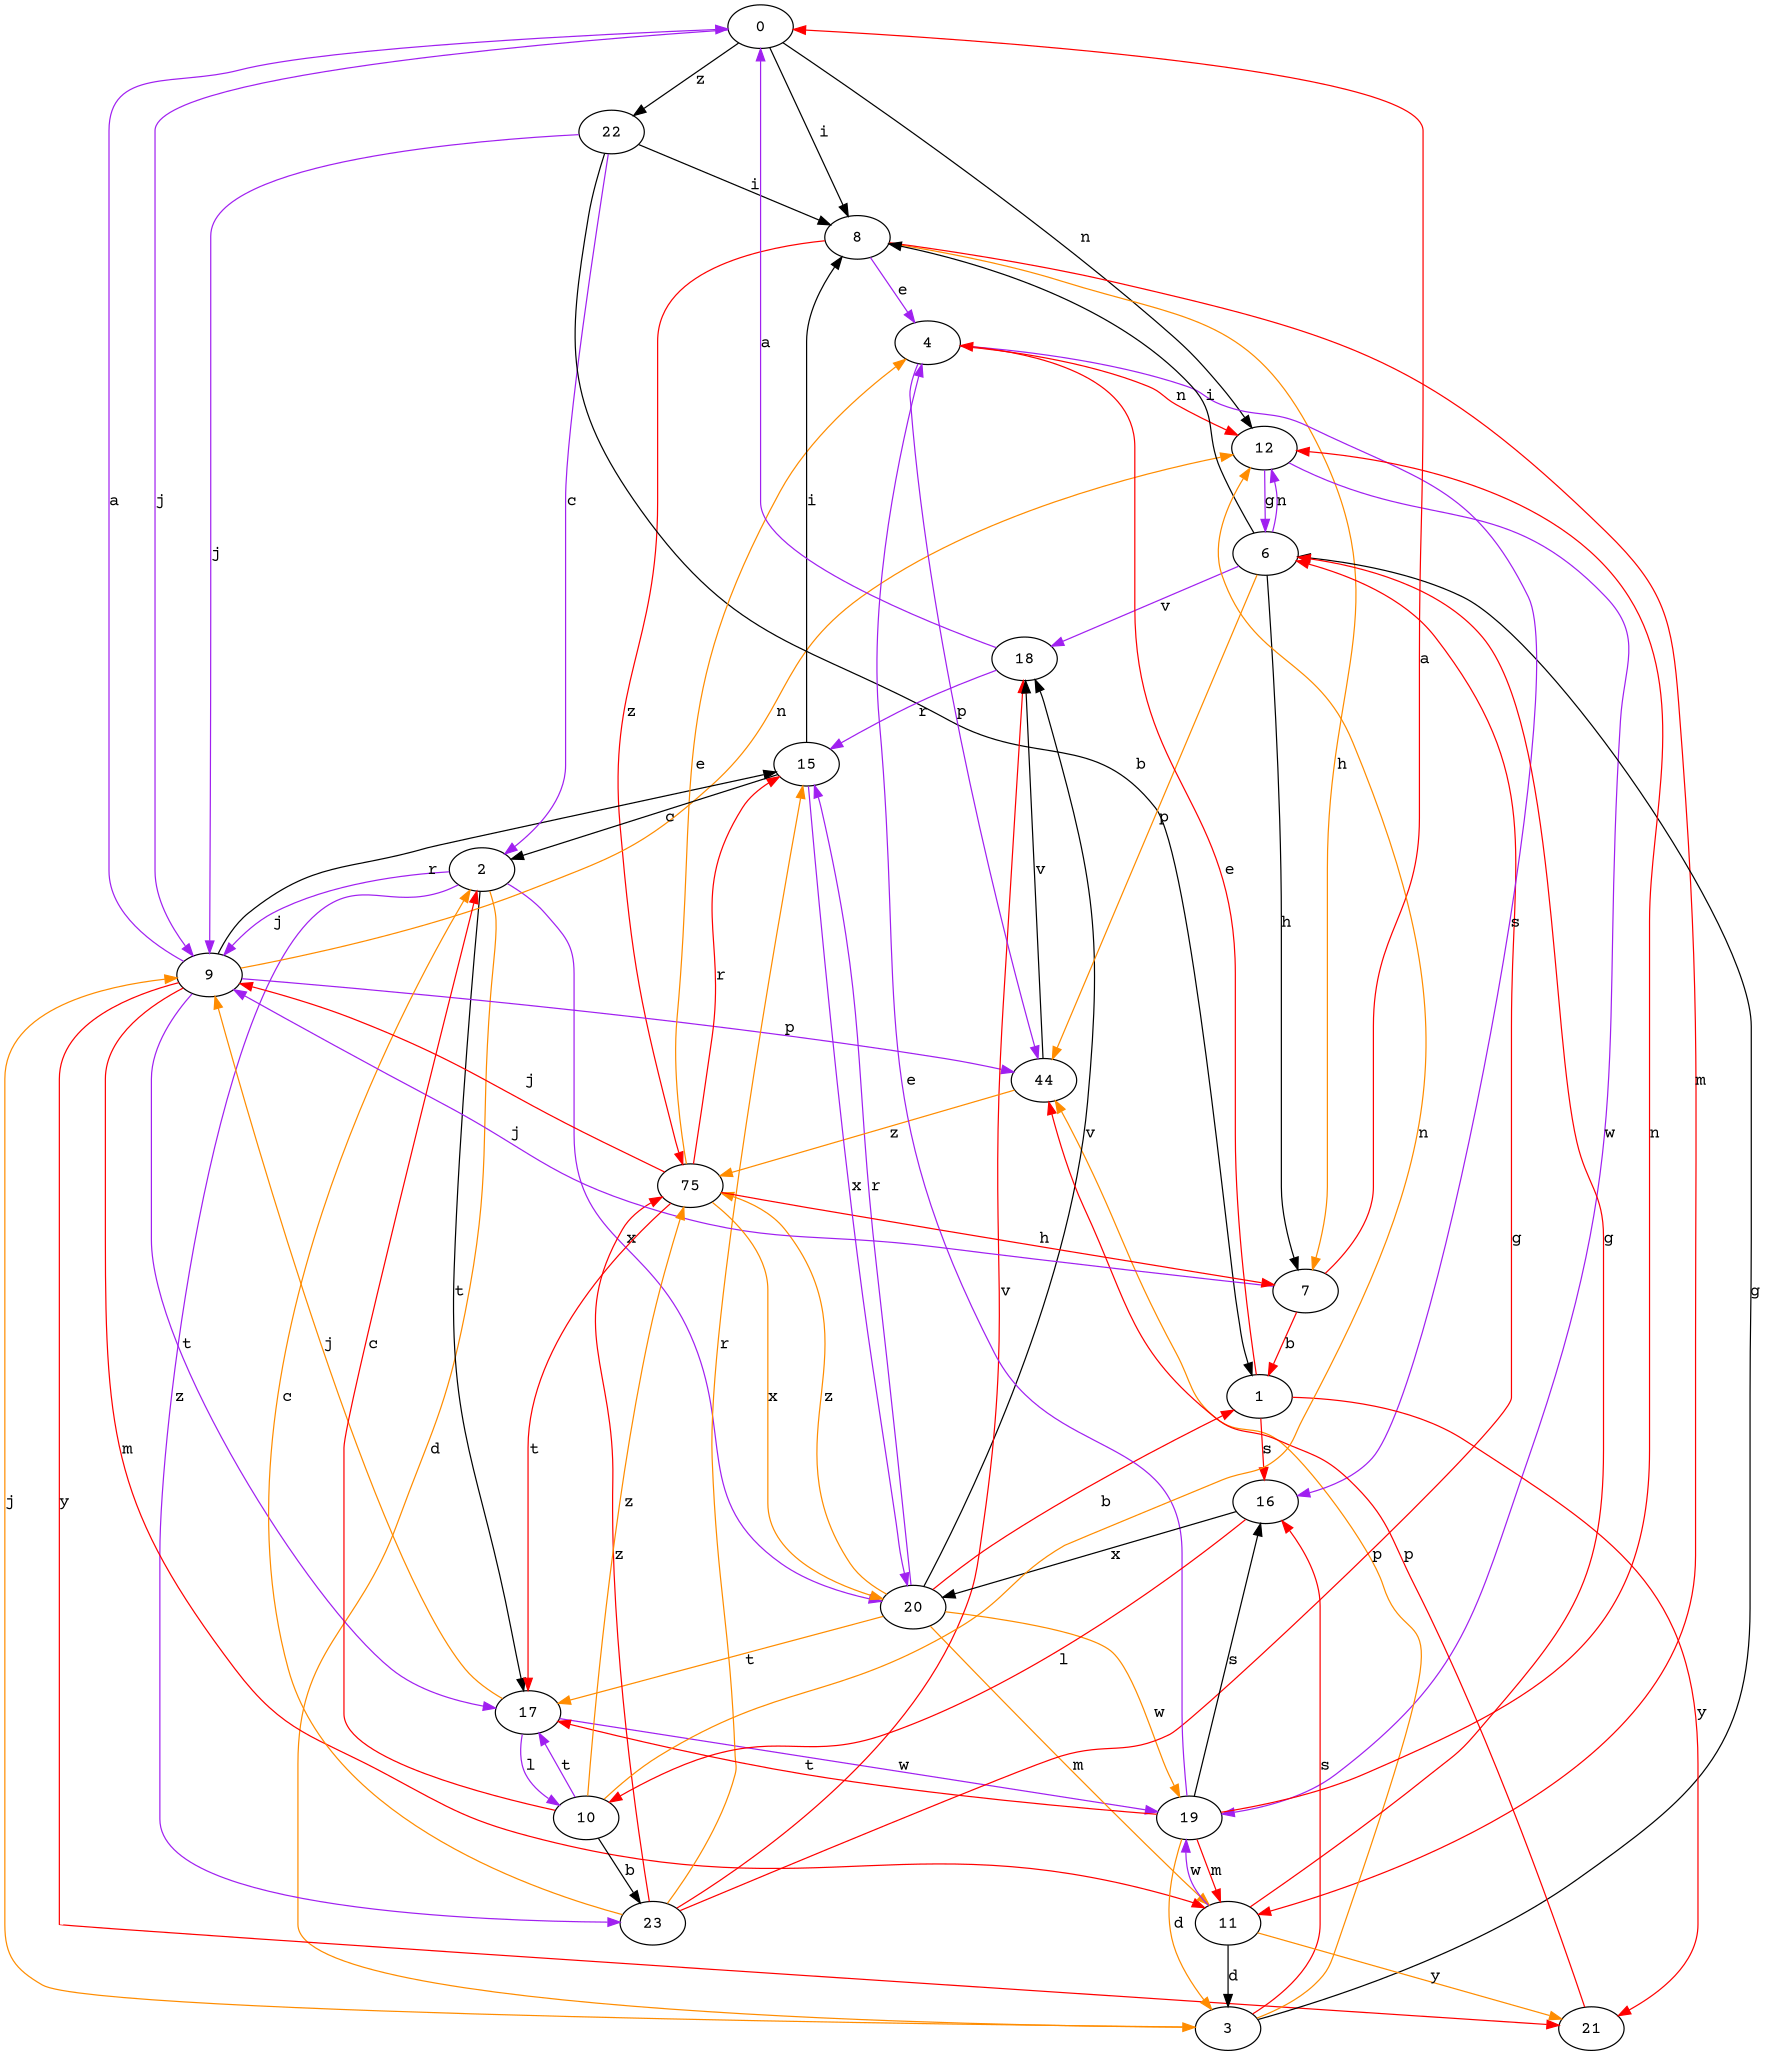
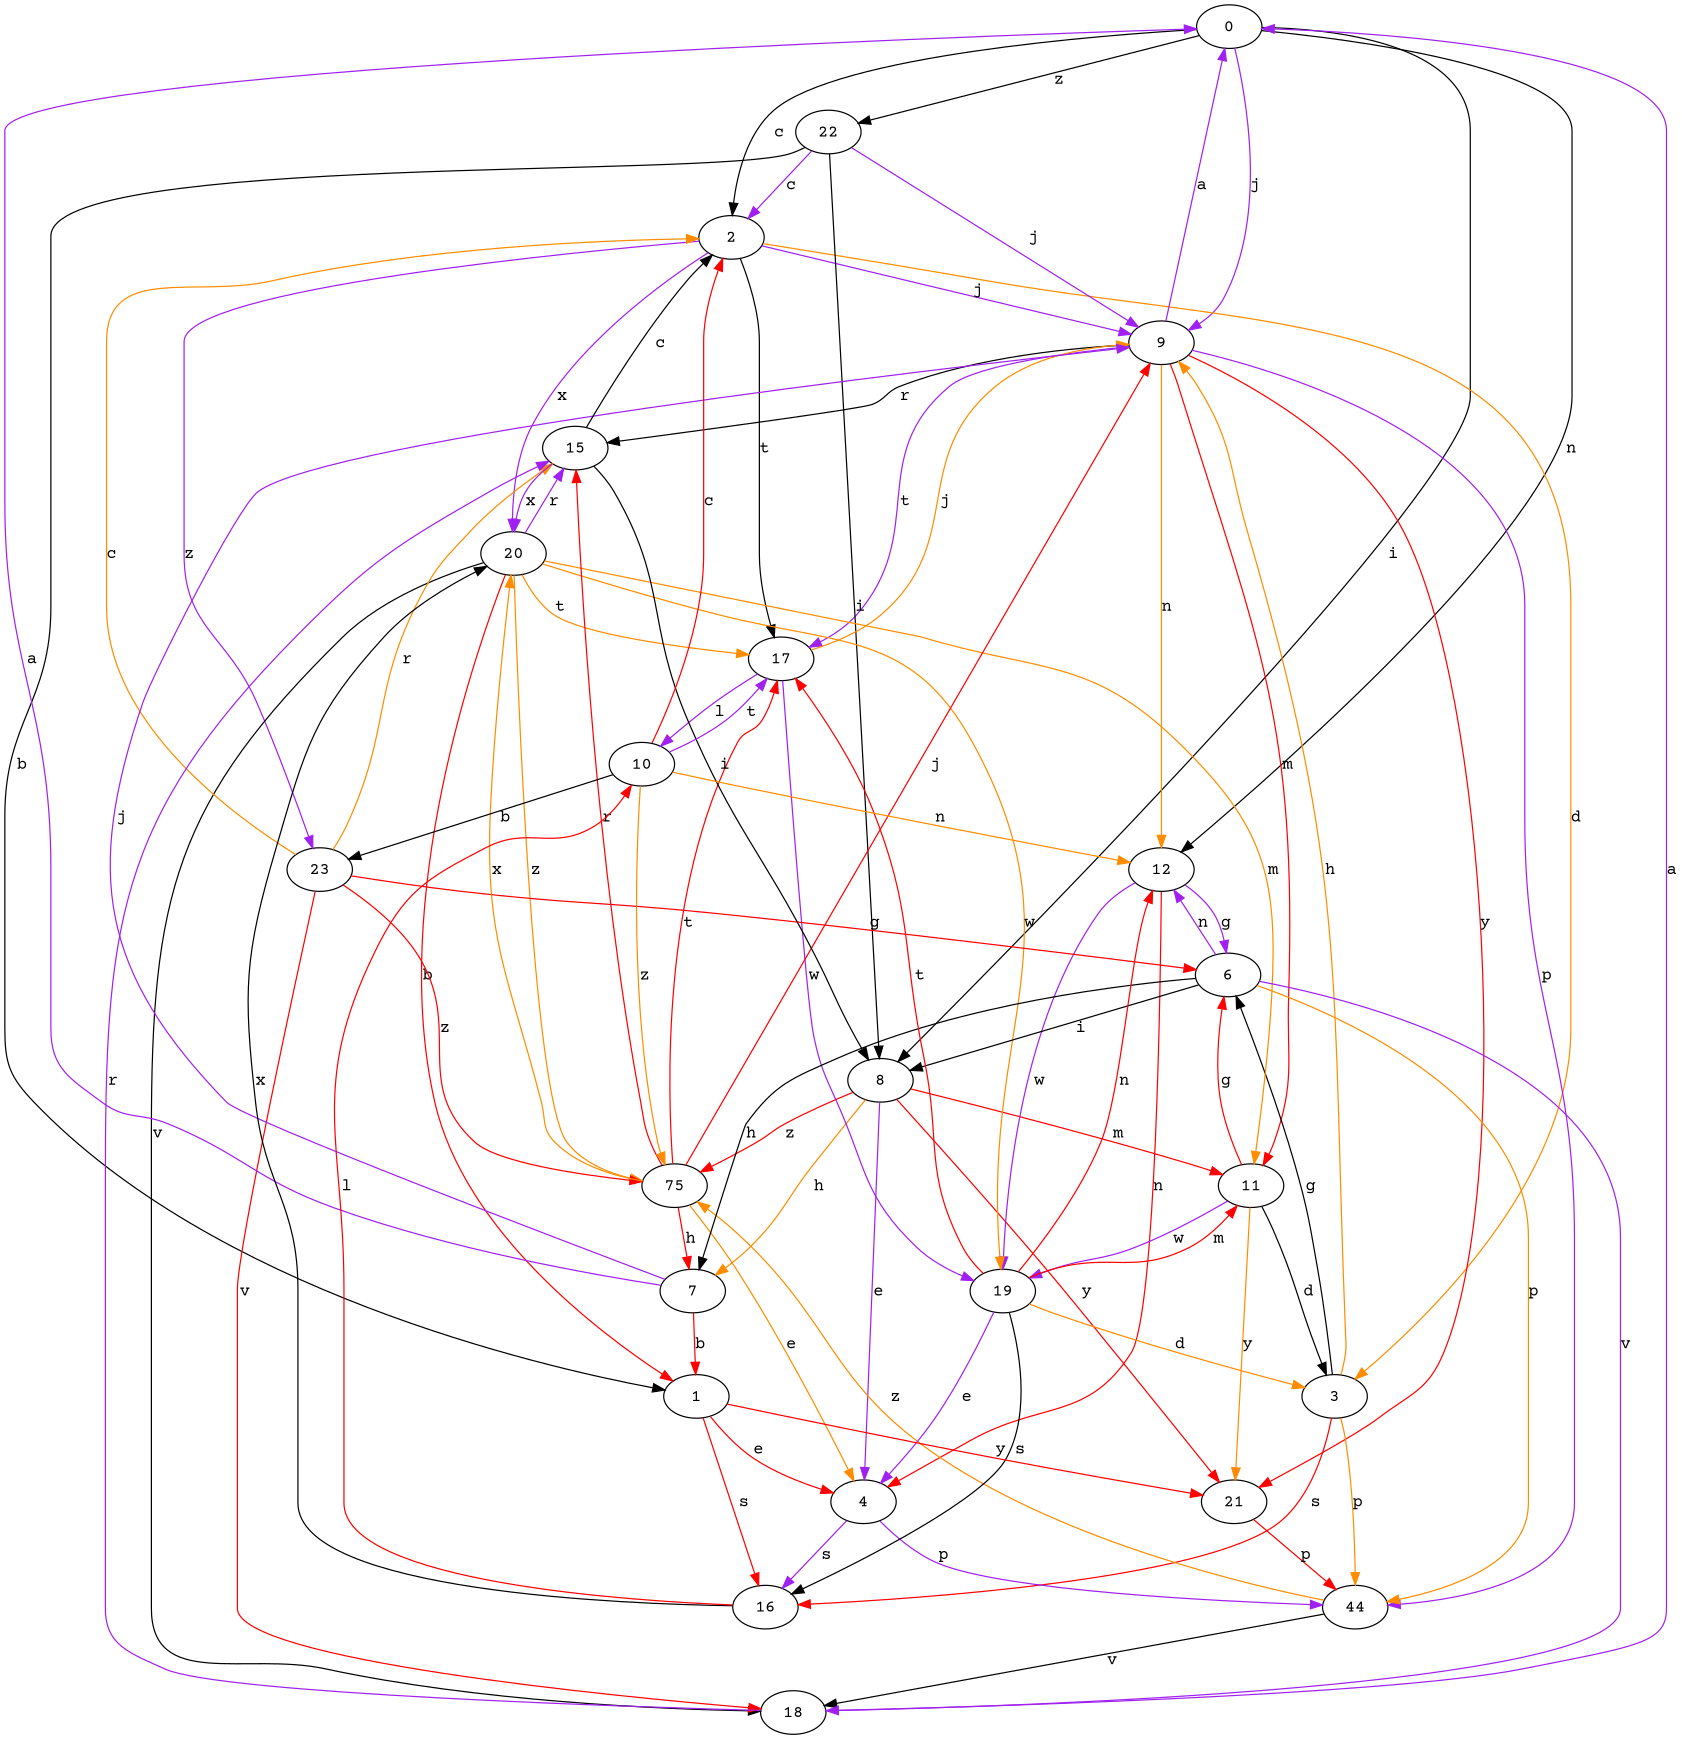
edge "0" -> "2": added, label "c"
edge "4" -> "12": reversed
edge "7" -> "0": color red -> purple
edge "8" -> "21": added, label "y"
edge "3" -> "9": label "j" -> "h"
